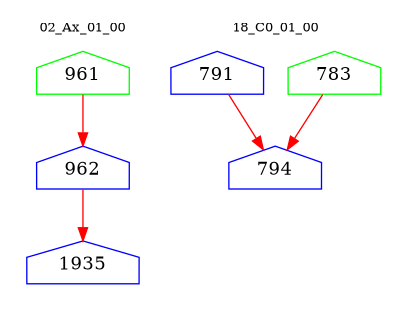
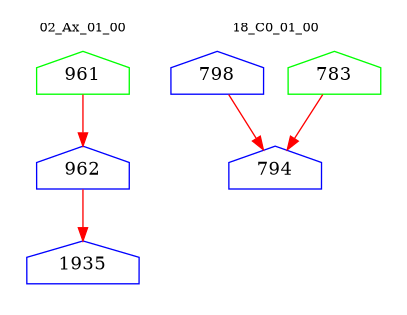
node "791": label "791" -> "798"
